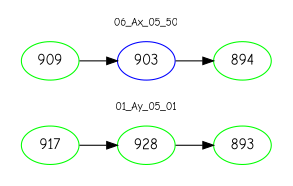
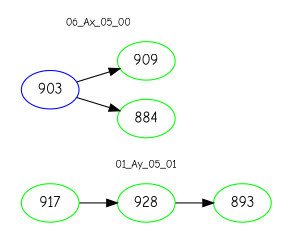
cluster "06_Ax_05_50": label "06_Ax_05_50" -> "06_Ax_05_00"
edge "909" -> "903": reversed
node "894": label "894" -> "884"
